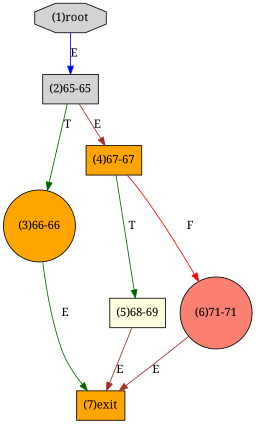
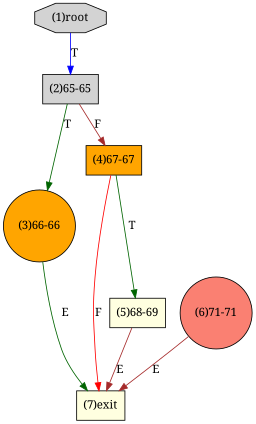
edge "(1)root" -> "(2)65-65": label "E" -> "T"
edge "(2)65-65" -> "(4)67-67": label "E" -> "F"
edge "(4)67-67" -> "(6)71-71": now "(4)67-67" -> "(7)exit"
node "(7)exit": fillcolor orange -> lightyellow
